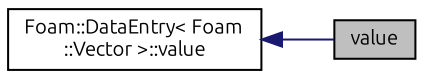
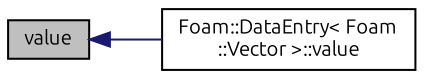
edge "value" -> "Foam::DataEntry< Foam ::Vector >::value": reversed
